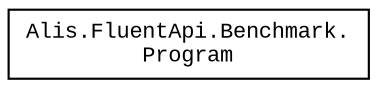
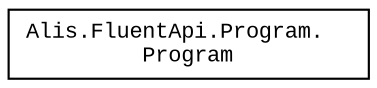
node "Alis.FluentApi.Benchmark. Program": label "Alis.FluentApi.Benchmark. Program" -> "Alis.FluentApi.Program. Program"
